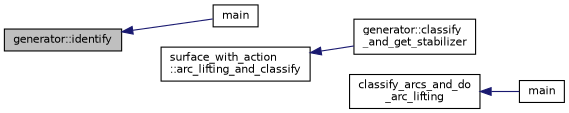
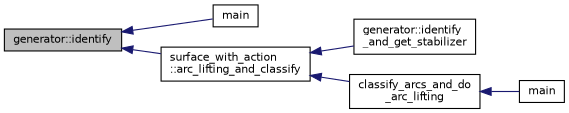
node "generator::classify _and_get_stabilizer": label "generator::classify _and_get_stabilizer" -> "generator::identify _and_get_stabilizer"
edge "surface_with_action ::arc_lifting_and_classify" -> "generator::identify": added
edge "classify_arcs_and_do _arc_lifting" -> "surface_with_action ::arc_lifting_and_classify": added
